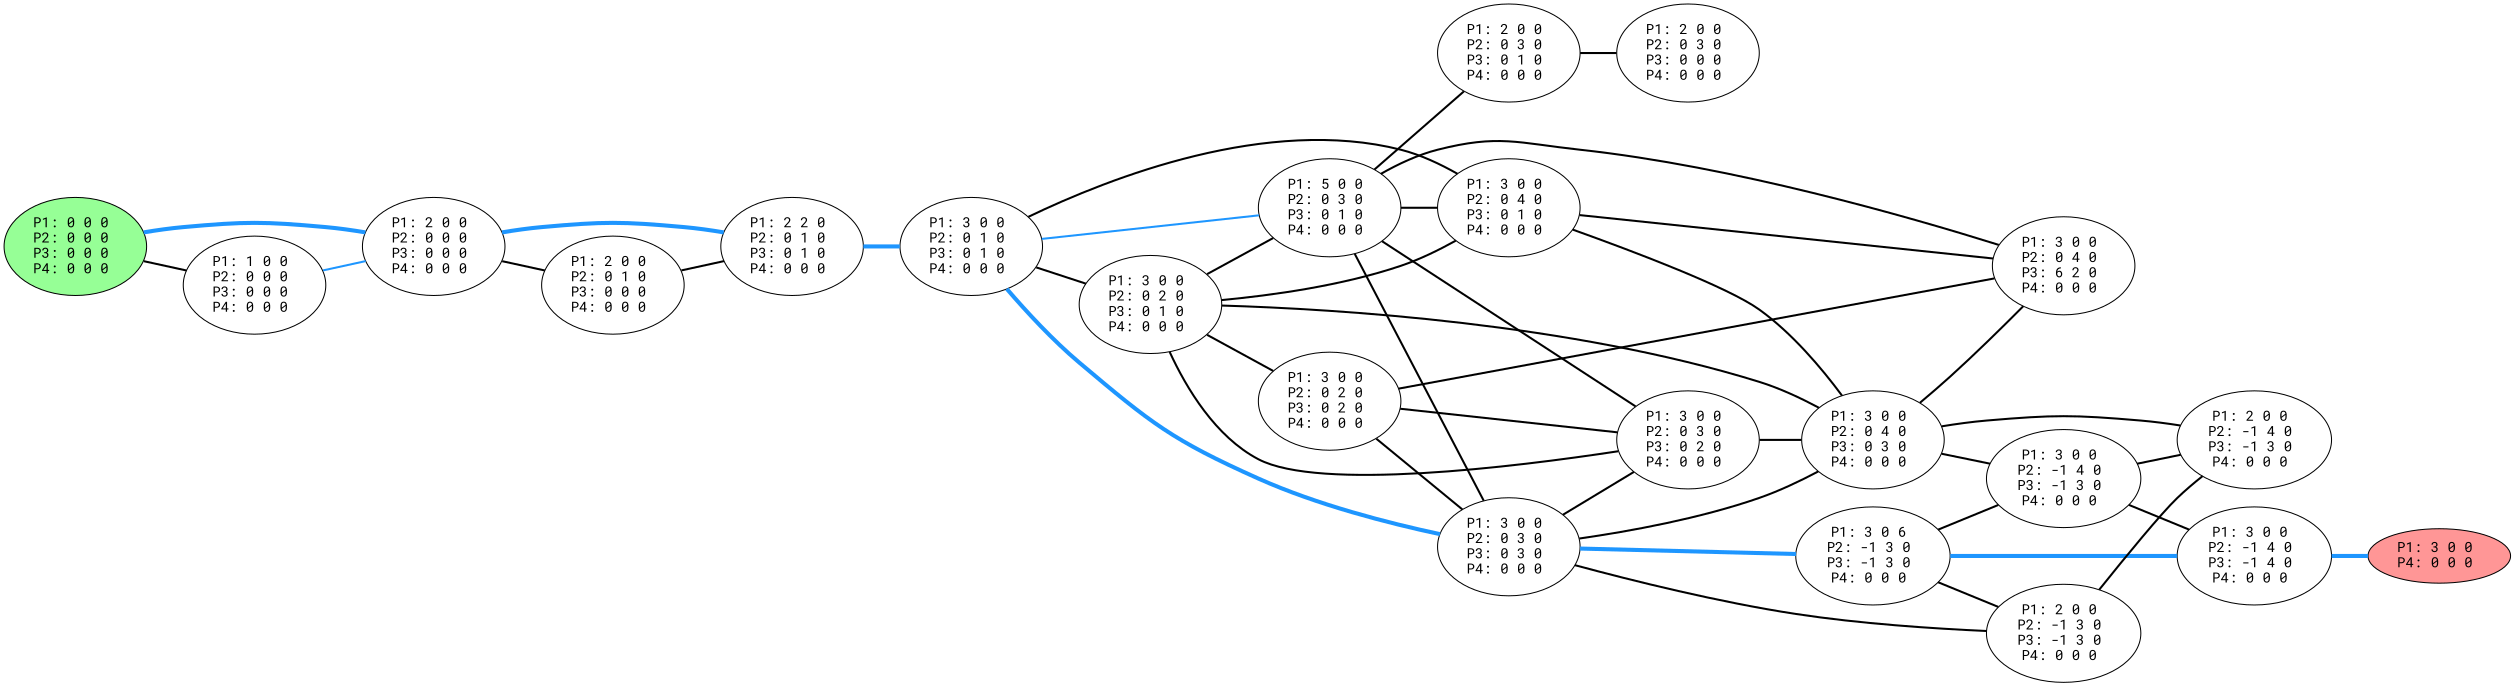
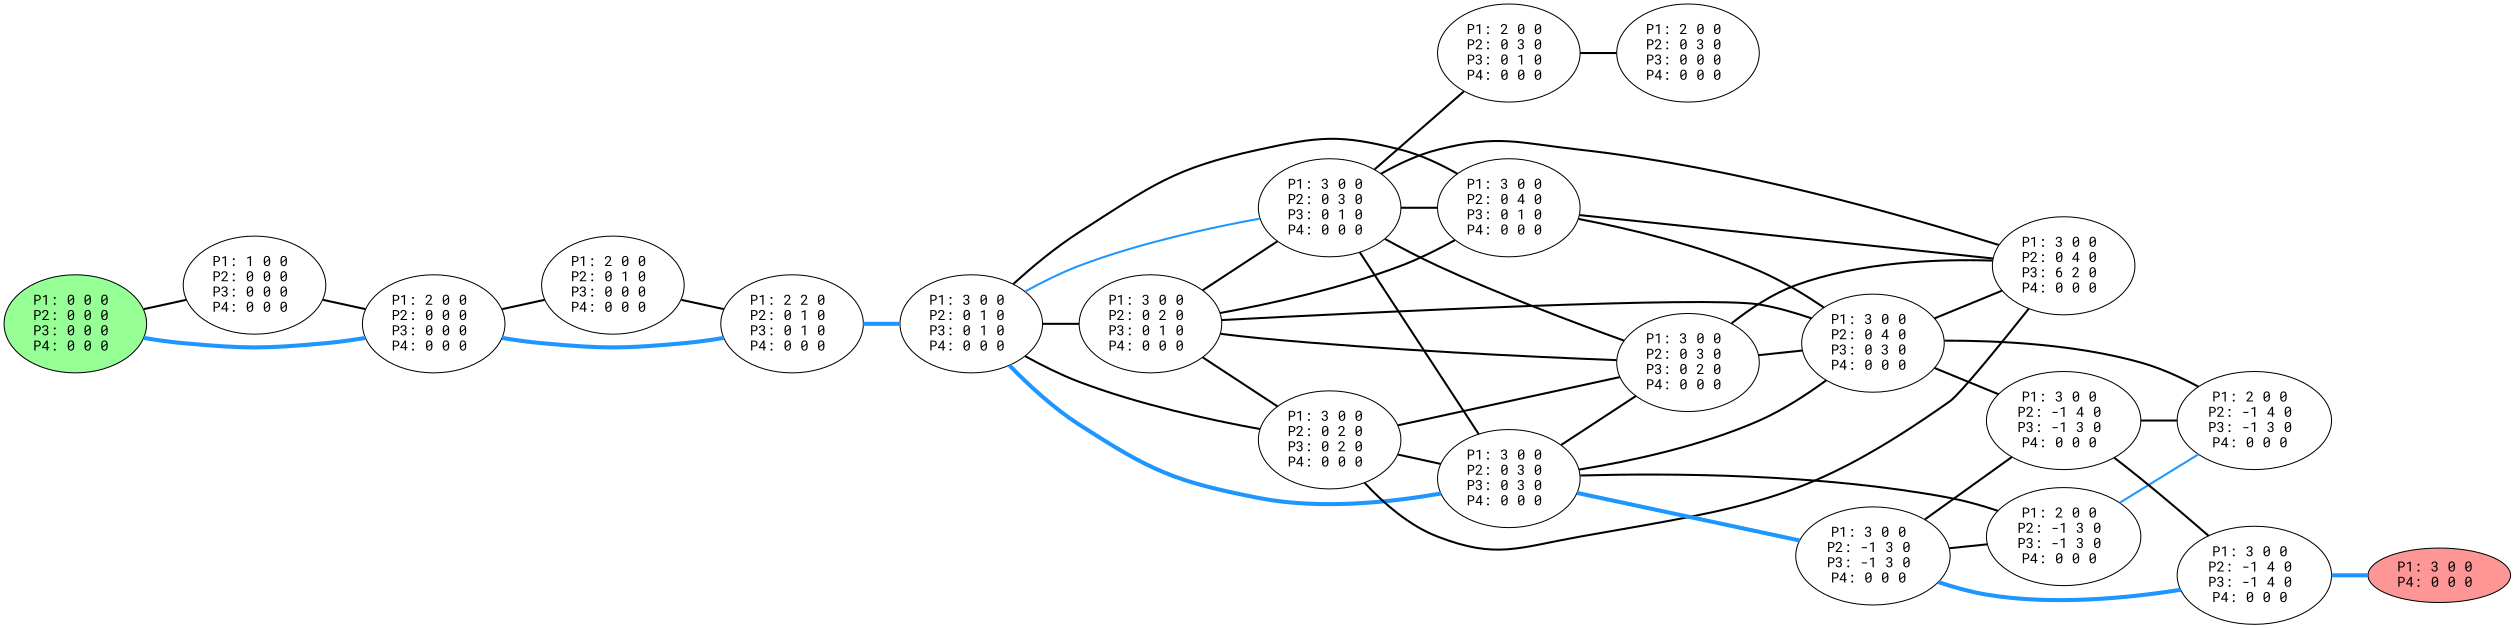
node "P1: 5 0 0 P2: 0 3 0 P3: 0 1 0 P4: 0 0 0": label "P1: 5 0 0 P2: 0 3 0 P3: 0 1 0 P4: 0 0 0" -> "P1: 3 0 0 P2: 0 3 0 P3: 0 1 0 P4: 0 0 0"
edge "P1: 2 0 0 P2: 0 0 0 P3: 0 0 0 P4: 0 0 0" -- "P1: 1 0 0 P2: 0 0 0 P3: 0 0 0 P4: 0 0 0": color #1e96ff -> black
edge "P1: 3 0 0 P2: 0 4 0 P3: 6 2 0 P4: 0 0 0" -- "P1: 3 0 0 P2: 0 3 0 P3: 0 2 0 P4: 0 0 0": added
edge "P1: 3 0 0 P2: 0 1 0 P3: 0 1 0 P4: 0 0 0" -- "P1: 3 0 0 P2: 0 2 0 P3: 0 2 0 P4: 0 0 0": added
edge "P1: 2 0 0 P2: -1 4 0 P3: -1 3 0 P4: 0 0 0" -- "P1: 2 0 0 P2: -1 3 0 P3: -1 3 0 P4: 0 0 0": color black -> #1e96ff
node "P1: 3 0 6 P2: -1 3 0 P3: -1 3 0 P4: 0 0 0": label "P1: 3 0 6 P2: -1 3 0 P3: -1 3 0 P4: 0 0 0" -> "P1: 3 0 0 P2: -1 3 0 P3: -1 3 0 P4: 0 0 0"
